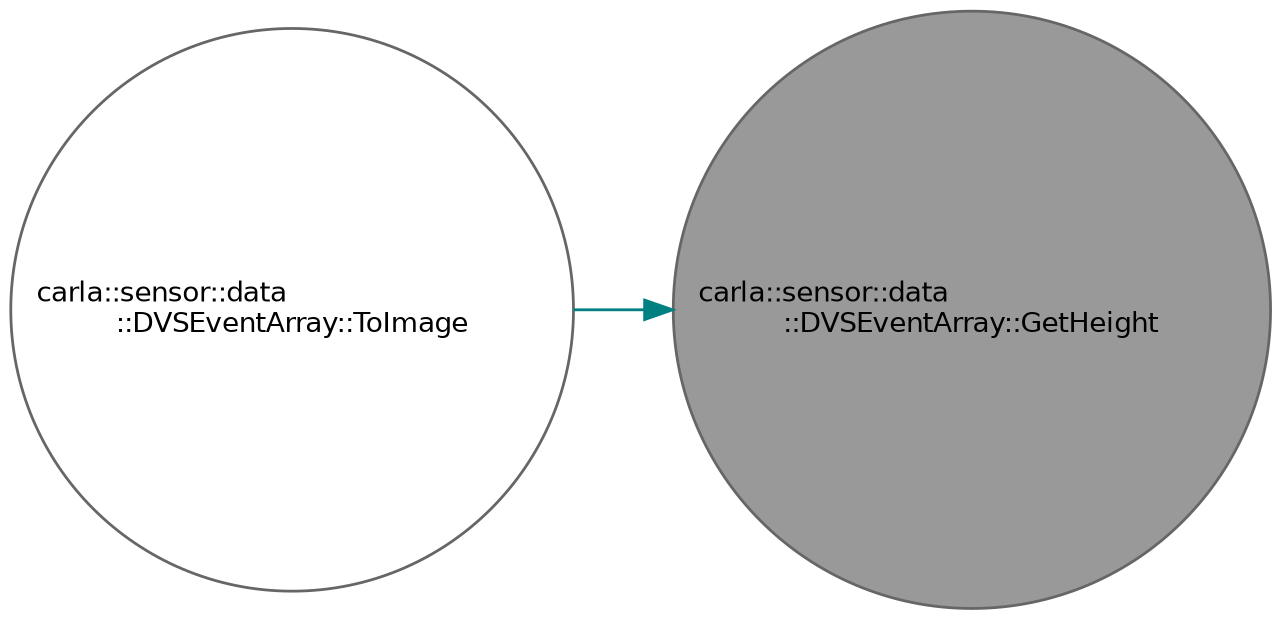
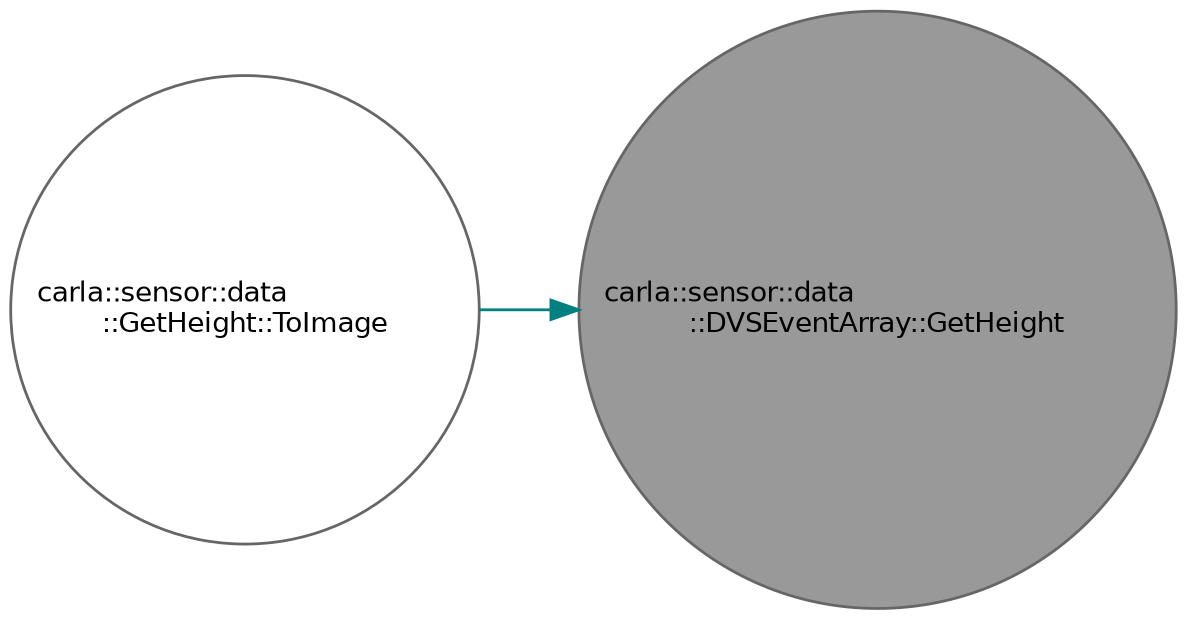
node "carla::sensor::data ::DVSEventArray::ToImage": label "carla::sensor::data ::DVSEventArray::ToImage" -> "carla::sensor::data ::GetHeight::ToImage"
